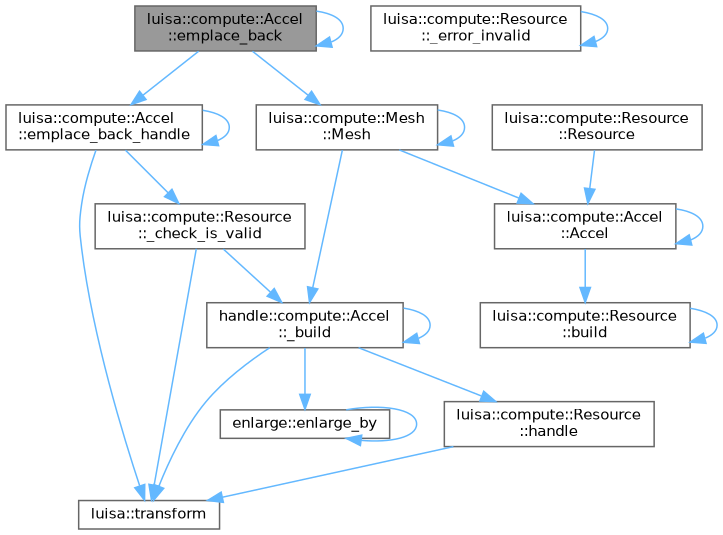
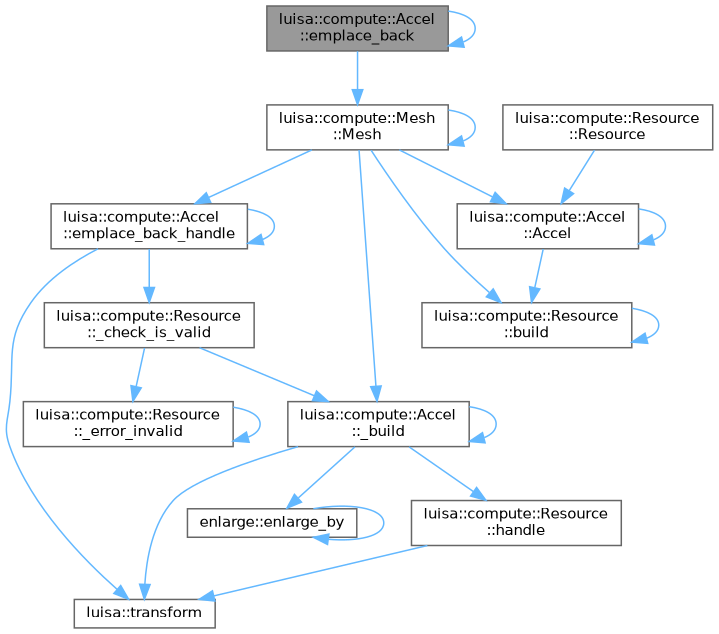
edge "luisa::compute::Accel ::emplace_back" -> "luisa::compute::Accel ::emplace_back_handle": now "luisa::compute::Mesh ::Mesh" -> "luisa::compute::Accel ::emplace_back_handle"
edge "luisa::compute::Mesh ::Mesh" -> "luisa::compute::Resource ::build": added
node "handle::compute::Accel ::_build": label "handle::compute::Accel ::_build" -> "luisa::compute::Accel ::_build"
edge "luisa::compute::Resource ::_check_is_valid" -> "luisa::transform": now "luisa::compute::Resource ::_check_is_valid" -> "luisa::compute::Resource ::_error_invalid"
